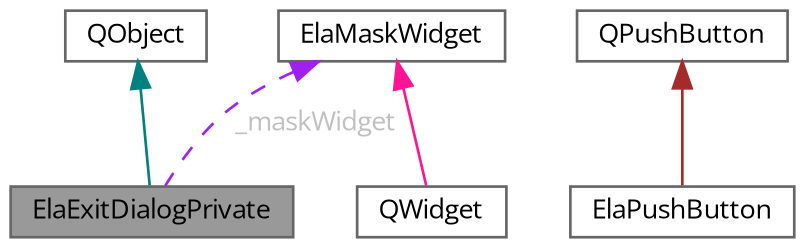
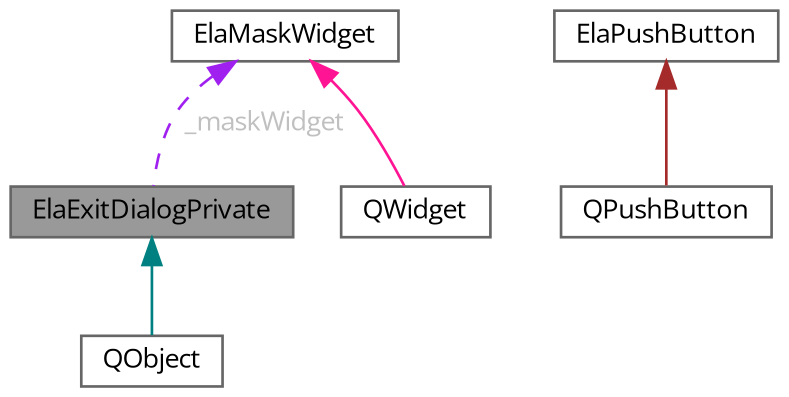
edge "ElaExitDialogPrivate" -> "QObject": reversed
edge "ElaPushButton" -> "QPushButton": reversed
